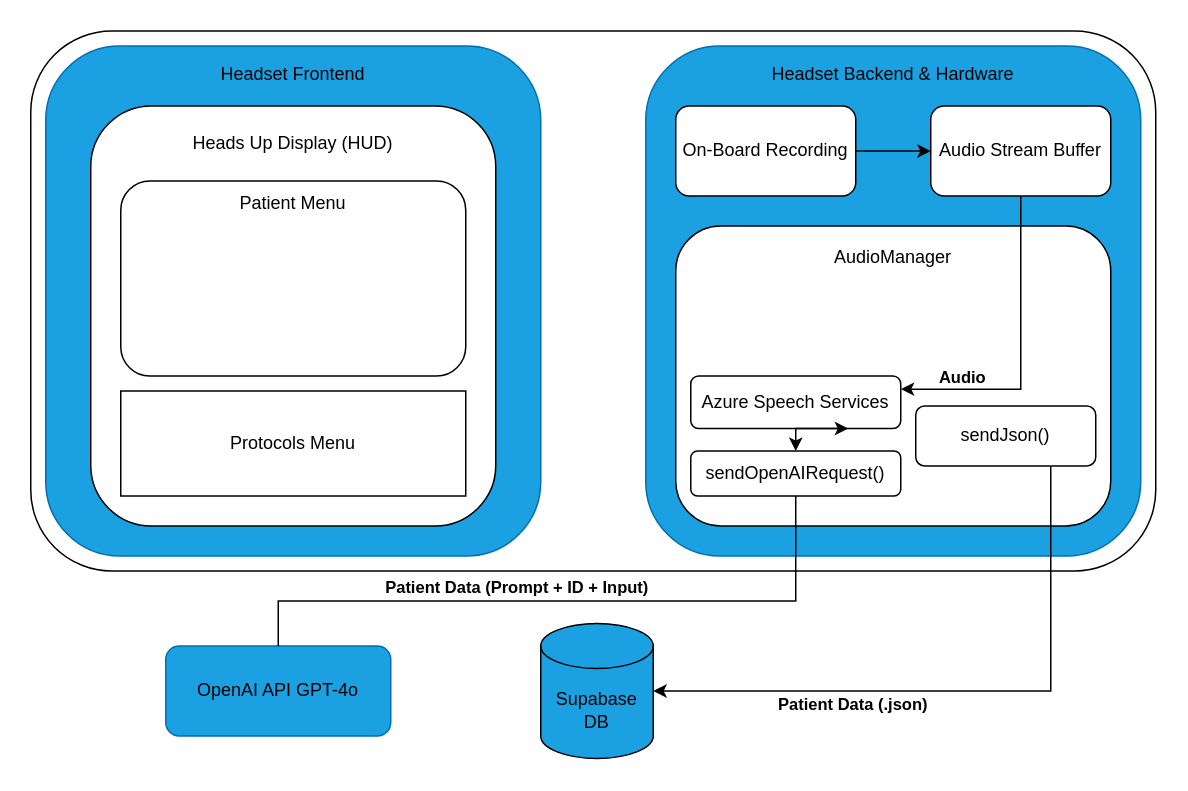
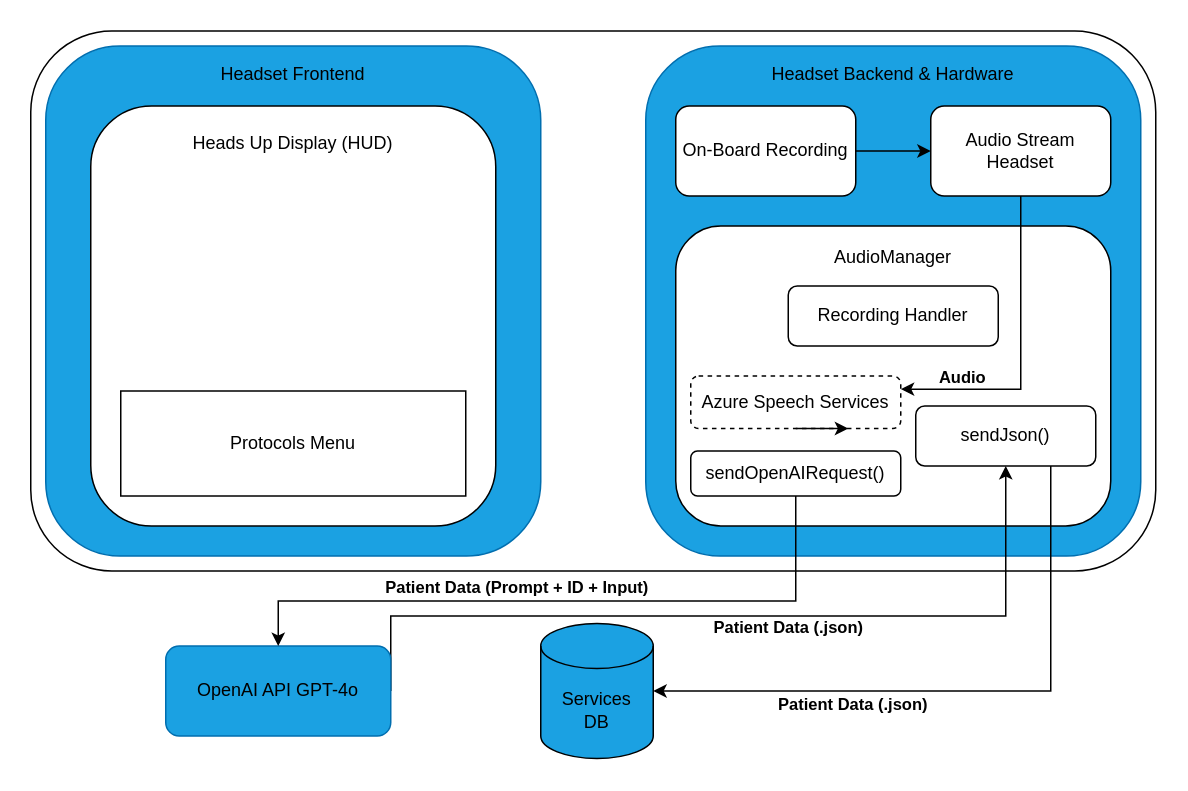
node "Audio Stream Buffer": label "Audio Stream Buffer" -> "Audio Stream Headset"
node "Patient Menu": removed
node "Recording Handler": added
node "Azure Speech Services": style solid -> dashed
edge "Azure Speech Services" -> "sendOpenAIRequest()": removed
edge "OpenAI API GPT-4o" -> "sendJson()": added, label "Patient Data (.json)"
edge "sendOpenAIRequest()" -- "OpenAI API GPT-4o": arrowhead none -> classic
node "Supabase DB": label "Supabase DB" -> "Services DB"
